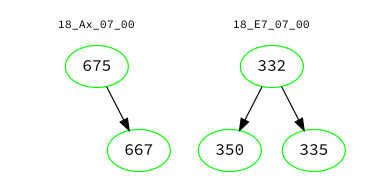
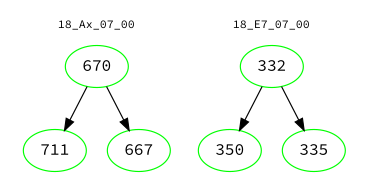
node "675": label "675" -> "670"
node "711": added
